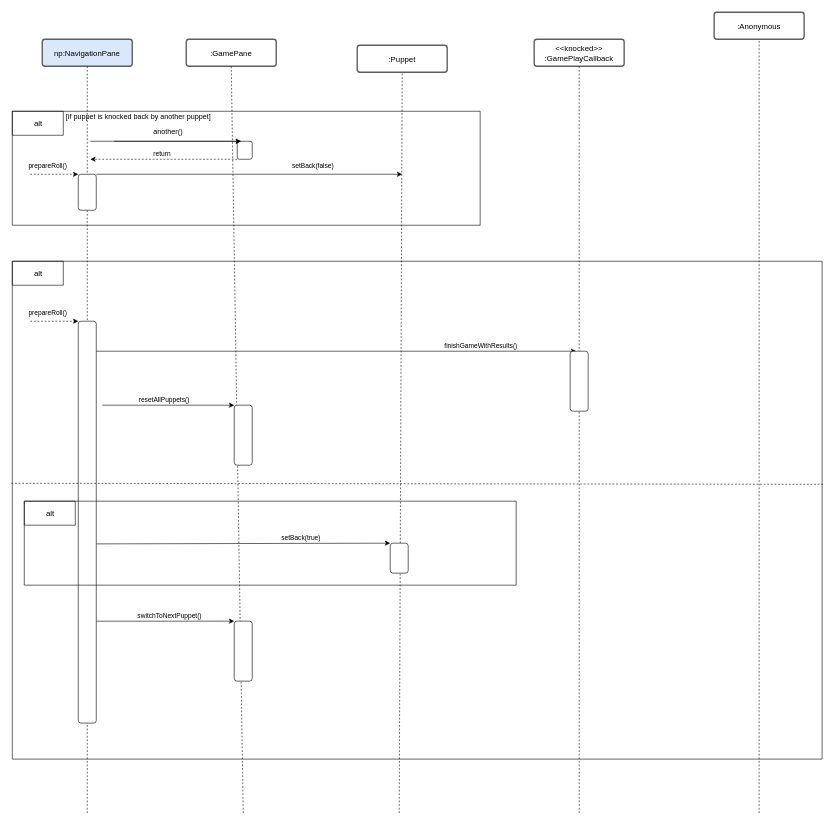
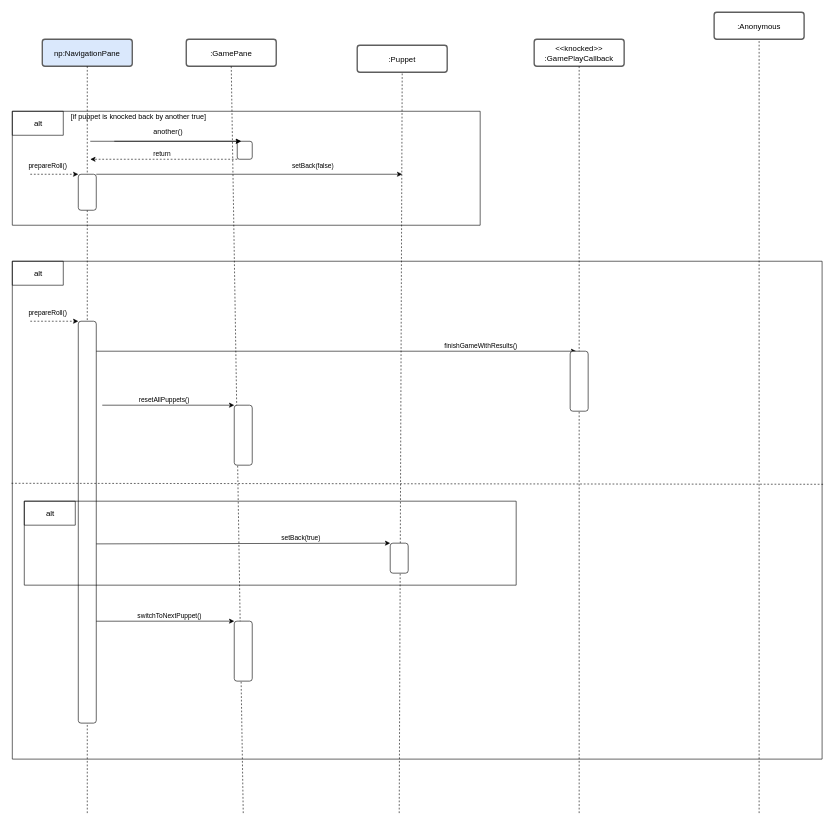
node "[if puppet is knocked back by another puppet]": label "[if puppet is knocked back by another puppet]" -> "[if puppet is knocked back by another true]"
